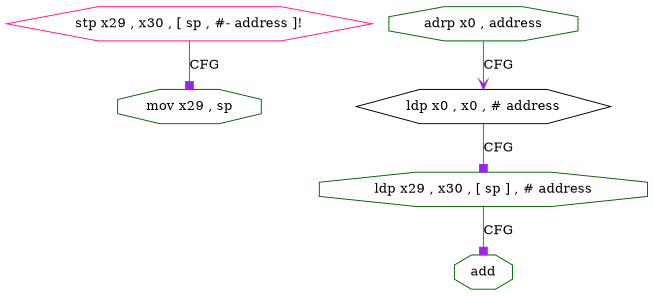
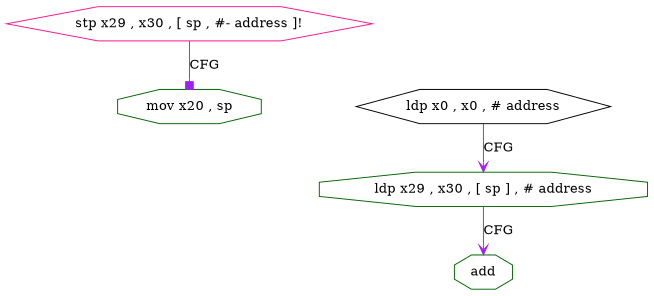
node "adrp x0 , address": removed
node "mov x29 , sp": label "mov x29 , sp" -> "mov x20 , sp"
edge "ldp x0 , x0 , # address" -> "ldp x29 , x30 , [ sp ] , # address": arrowhead box -> vee
edge "ldp x29 , x30 , [ sp ] , # address" -> "add": arrowhead box -> vee
